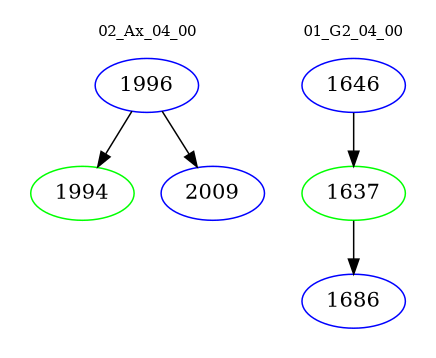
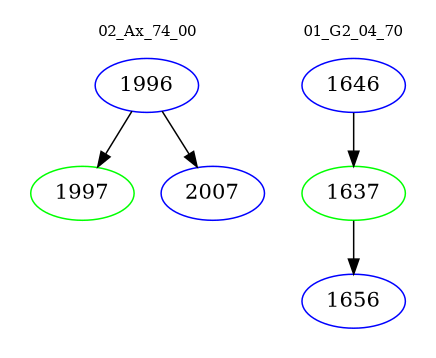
cluster "02_Ax_04_00": label "02_Ax_04_00" -> "02_Ax_74_00"
cluster "01_G2_04_00": label "01_G2_04_00" -> "01_G2_04_70"
node "1994": label "1994" -> "1997"
node "2009": label "2009" -> "2007"
node "1686": label "1686" -> "1656"
